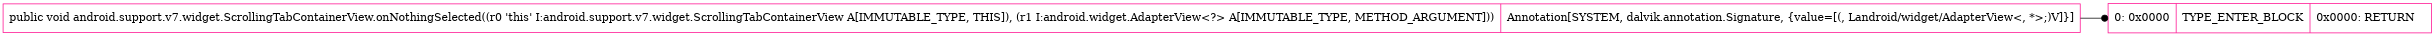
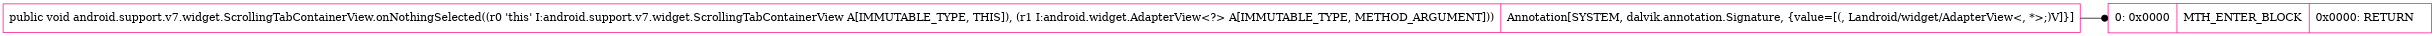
node "0: 0x0000": text "TYPE_ENTER_BLOCK" -> "MTH_ENTER_BLOCK"
